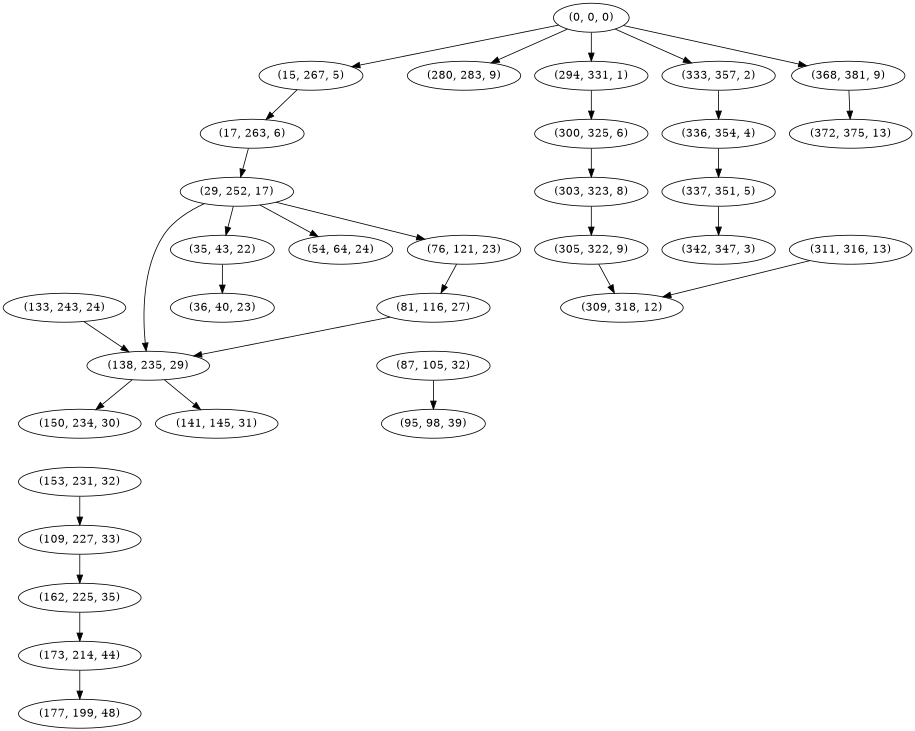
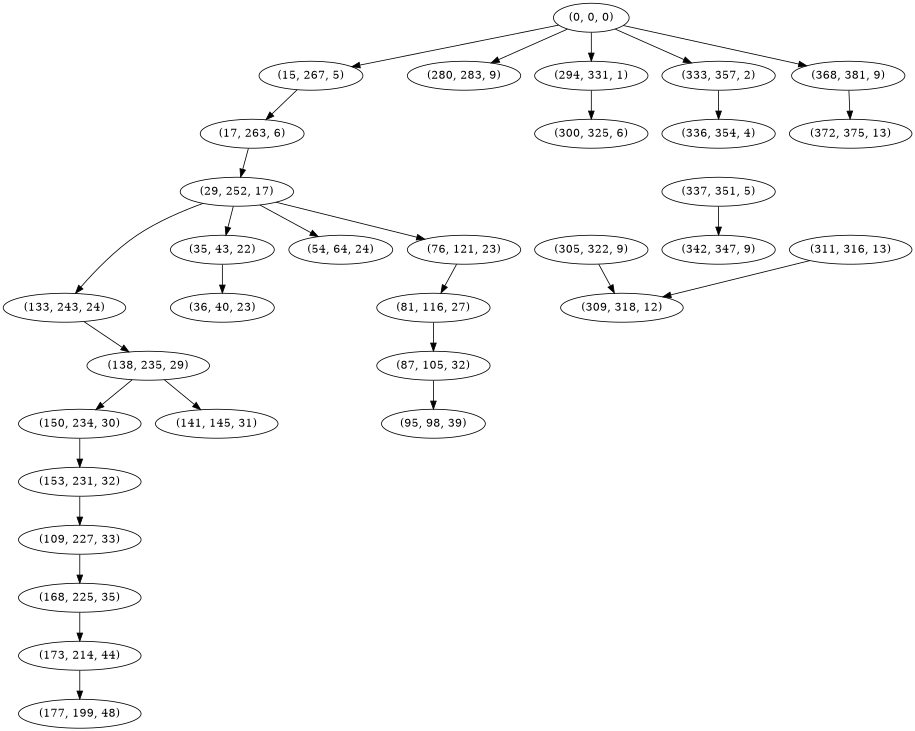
edge "(336, 354, 4)" -> "(337, 351, 5)": removed
node "(303, 323, 8)": removed
node "(342, 347, 3)": label "(342, 347, 3)" -> "(342, 347, 9)"
edge "(29, 252, 17)" -> "(138, 235, 29)": now "(29, 252, 17)" -> "(133, 243, 24)"
edge "(81, 116, 27)" -> "(138, 235, 29)": now "(81, 116, 27)" -> "(87, 105, 32)"
edge "(150, 234, 30)" -> "(153, 231, 32)": added
node "(162, 225, 35)": label "(162, 225, 35)" -> "(168, 225, 35)"
